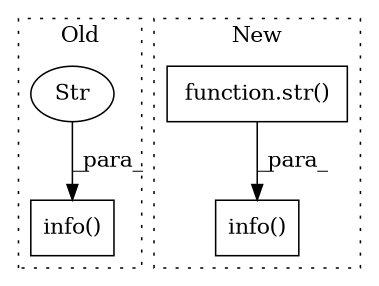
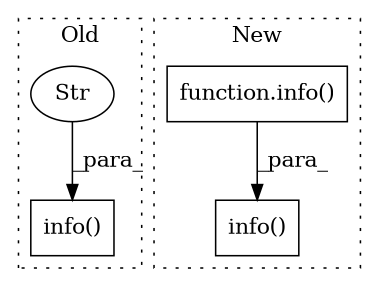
node "function.str()": label "function.str()" -> "function.info()"
